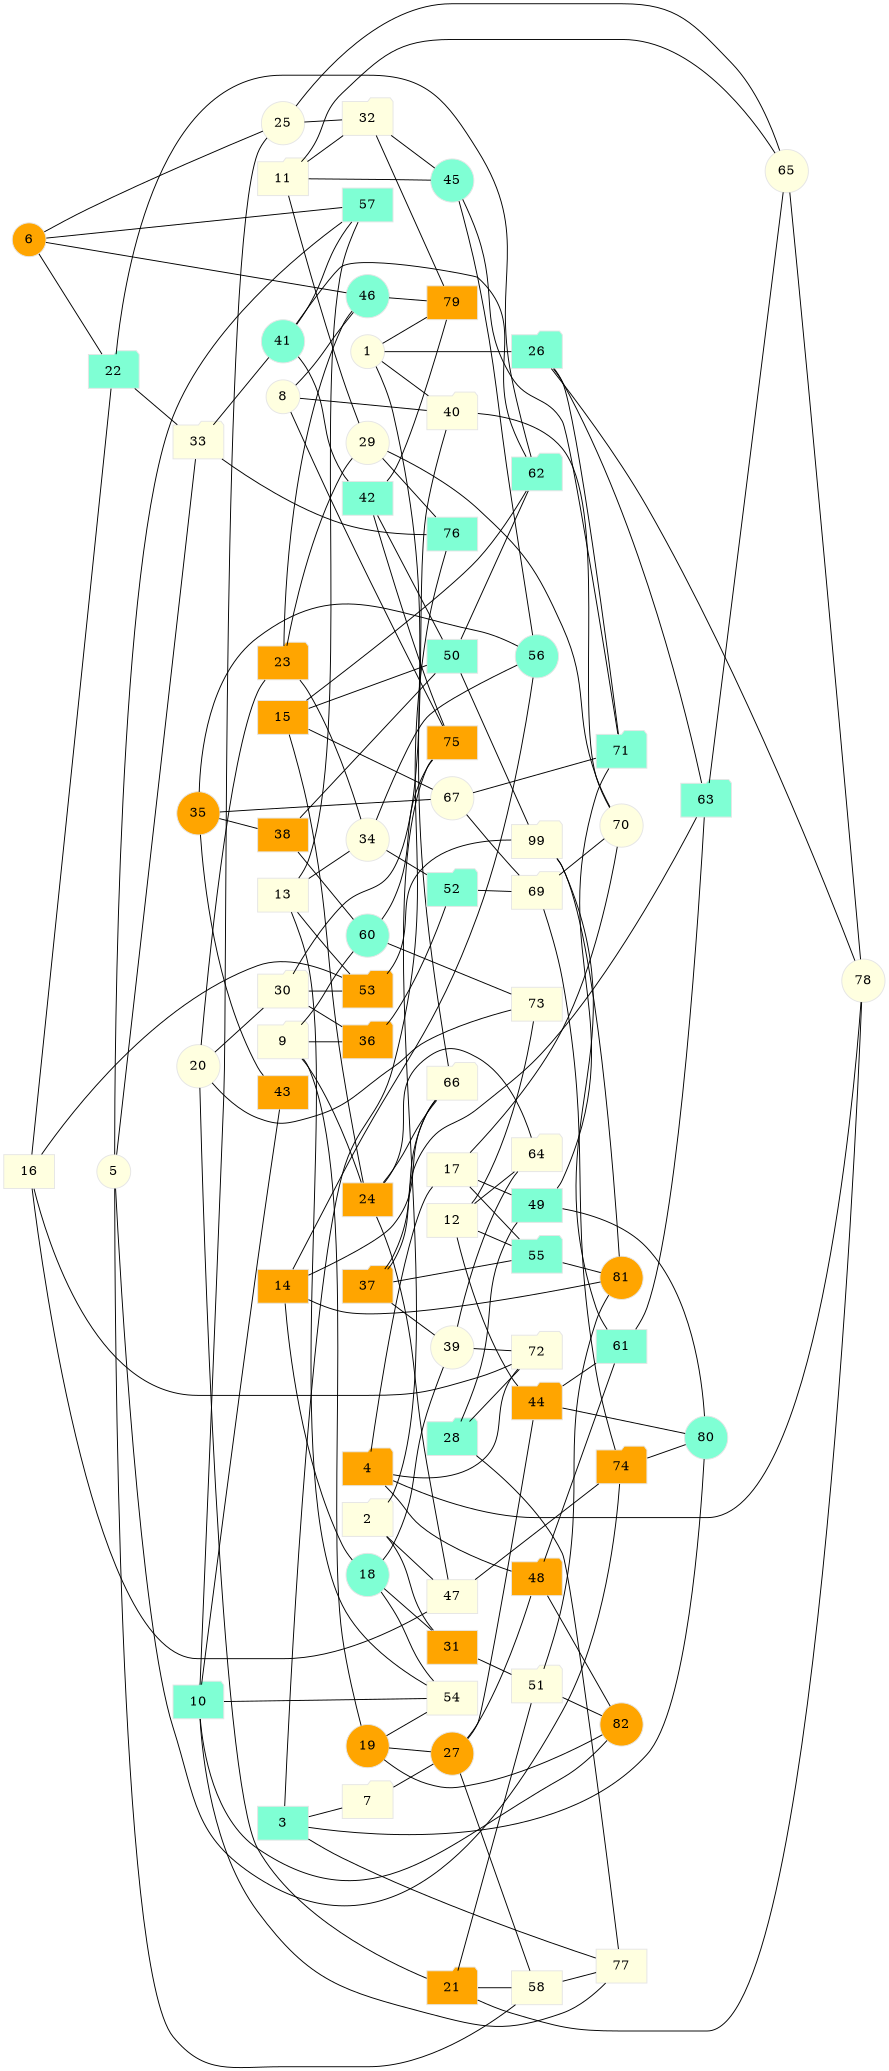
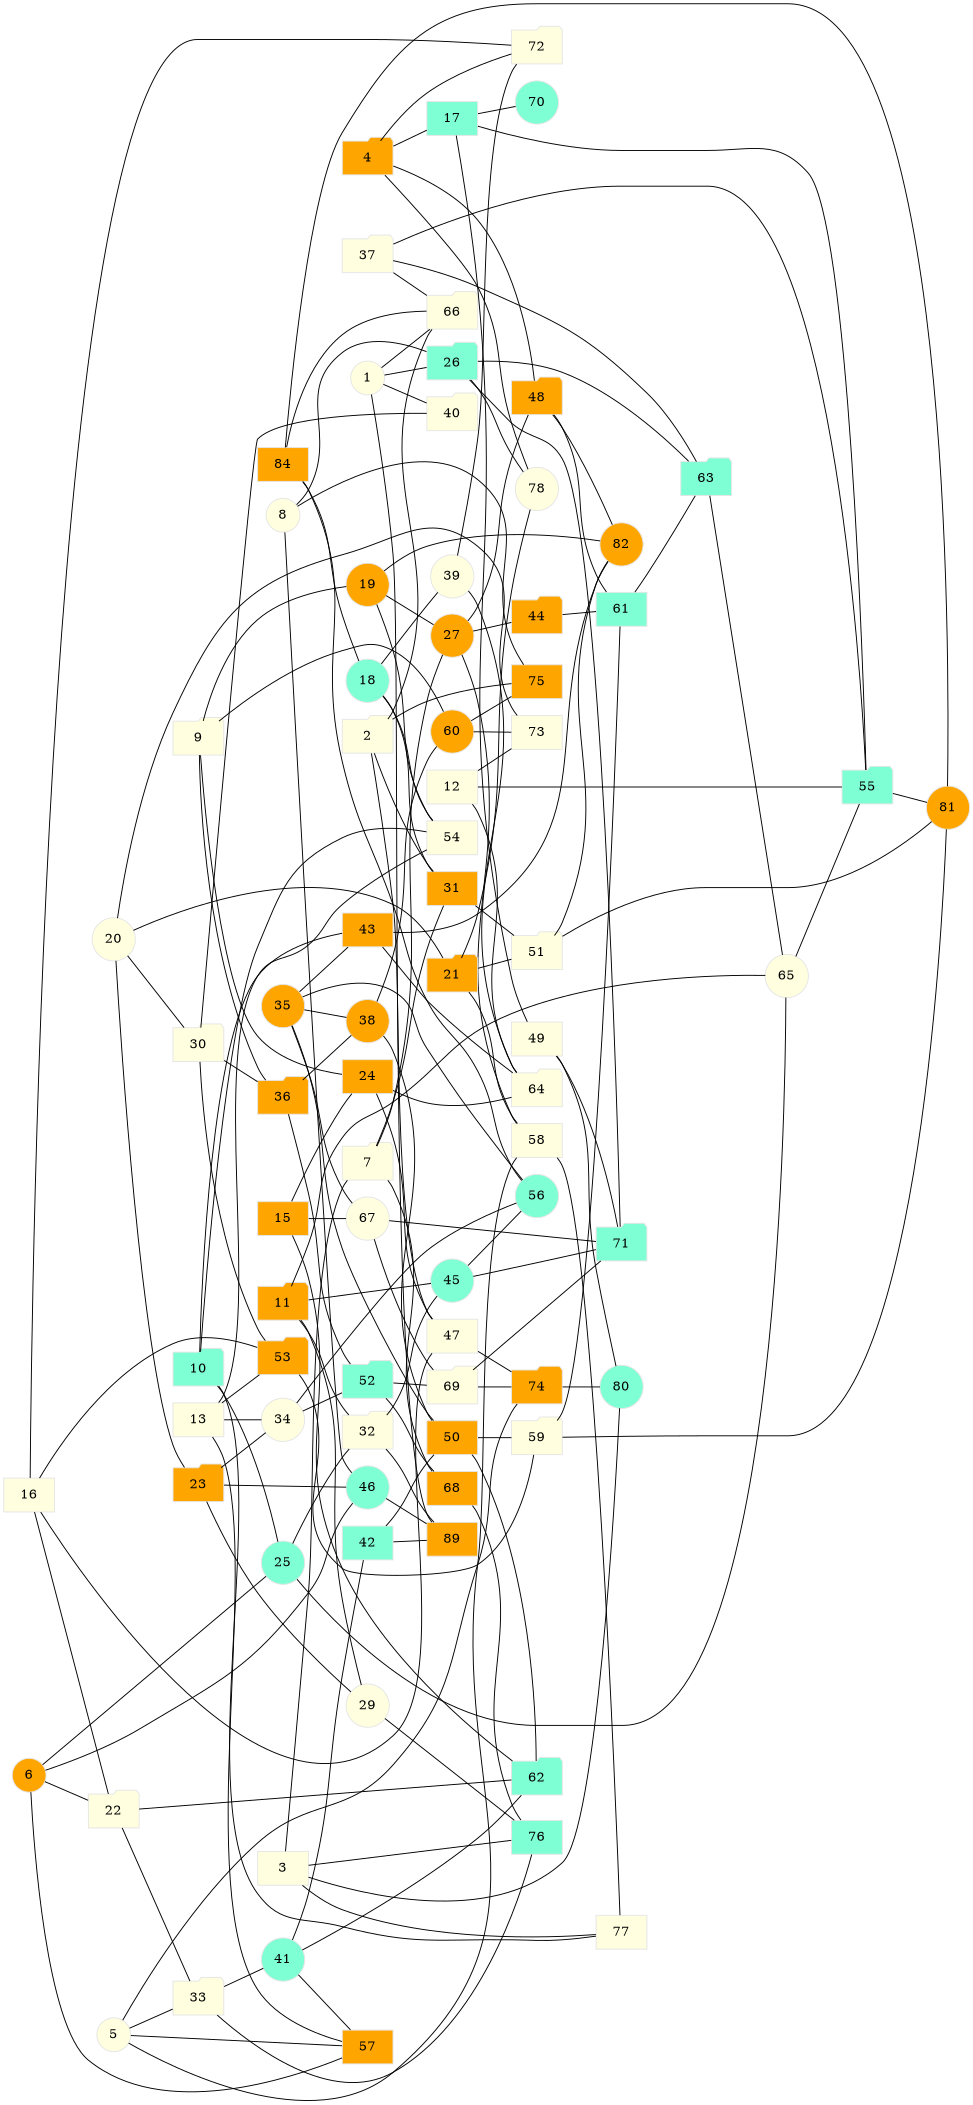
node "25": fillcolor lightyellow -> aquamarine
node "11": fillcolor lightyellow -> orange
node "57": fillcolor aquamarine -> orange
node "79": label "79" -> "89"
node "22": fillcolor aquamarine -> lightyellow
edge "8" -- "40": now "8" -- "26"
edge "65" -- "78": now "65" -- "55"
edge "40" -- "70": removed
edge "29" -- "70": removed
edge "42" -- "75": removed
node "50": fillcolor aquamarine -> orange
edge "50" -- "15": now "50" -- "35"
node "70": fillcolor lightyellow -> aquamarine
node "38": shape box -> circle
node "99": label "99" -> "59"
edge "70" -- "69": now "71" -- "69"
node "60": fillcolor aquamarine -> orange
edge "31" -- "7": added
edge "43" -- "64": added
edge "38" -- "36": added
edge "66" -- "24": now "66" -- "2"
node "17": fillcolor lightyellow -> aquamarine
node "49": fillcolor aquamarine -> lightyellow
node "14": label "14" -> "84"
node "37": fillcolor orange -> lightyellow
edge "12" -- "44": removed
edge "37" -- "39": removed
edge "44" -- "80": removed
node "28": removed
node "68": added
node "3": fillcolor aquamarine -> lightyellow
edge "10" -- "82": now "43" -- "82"
